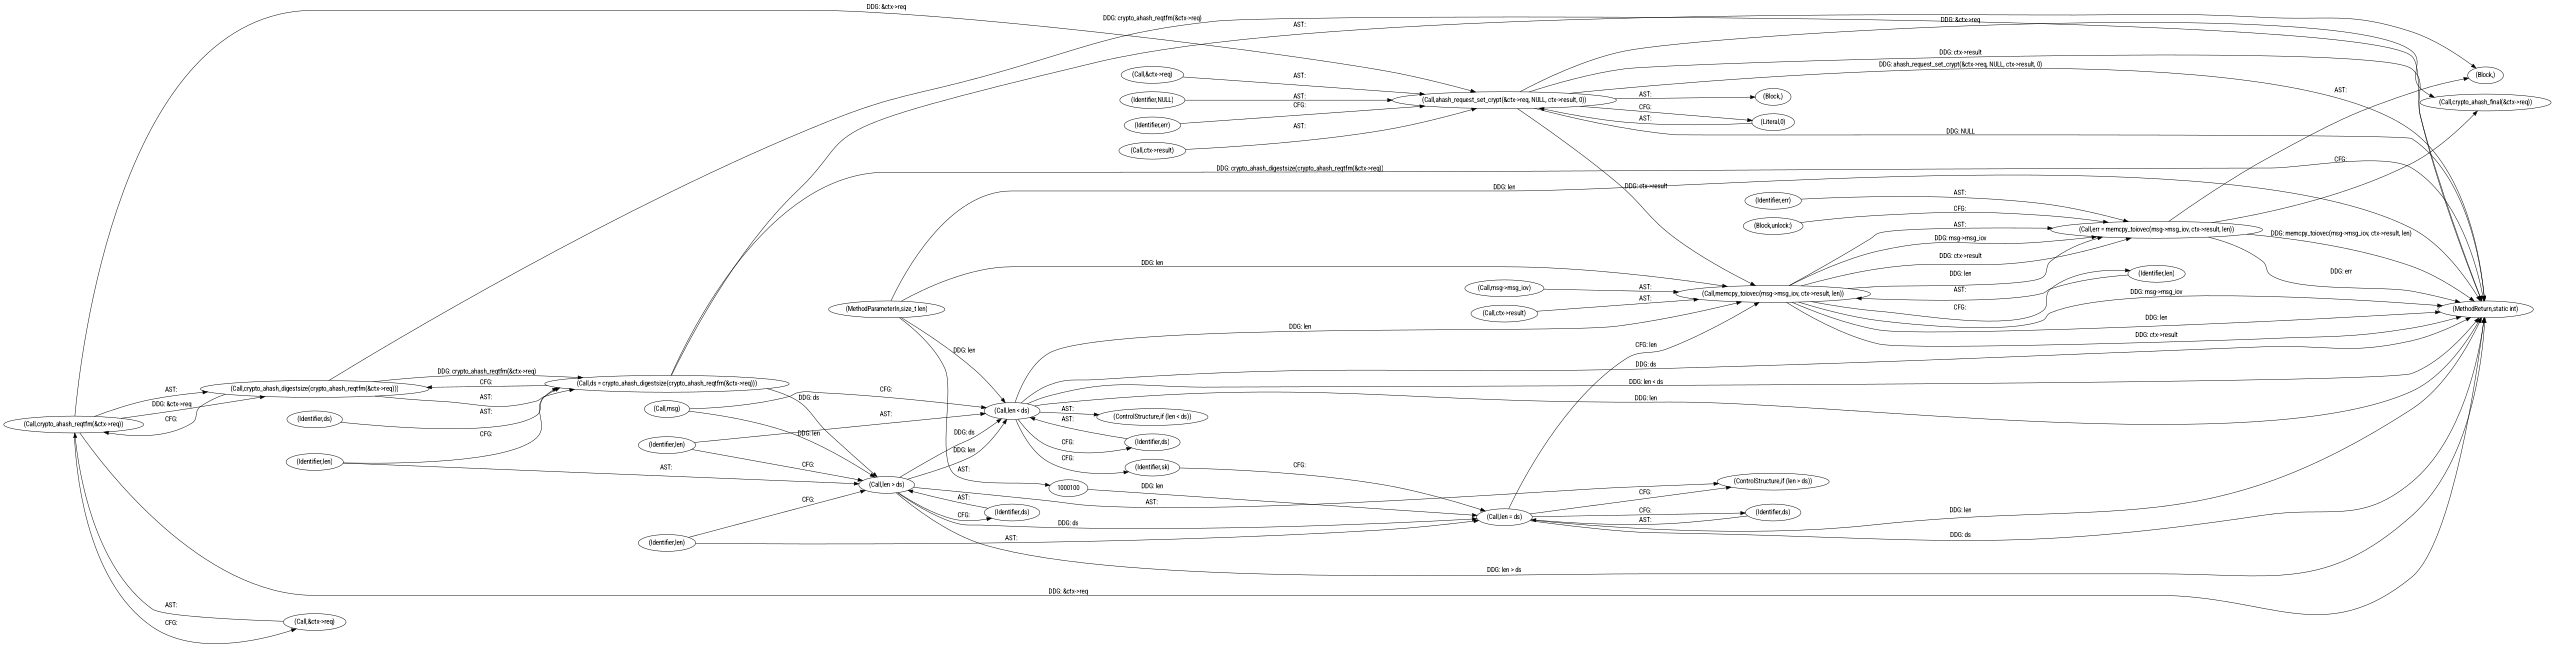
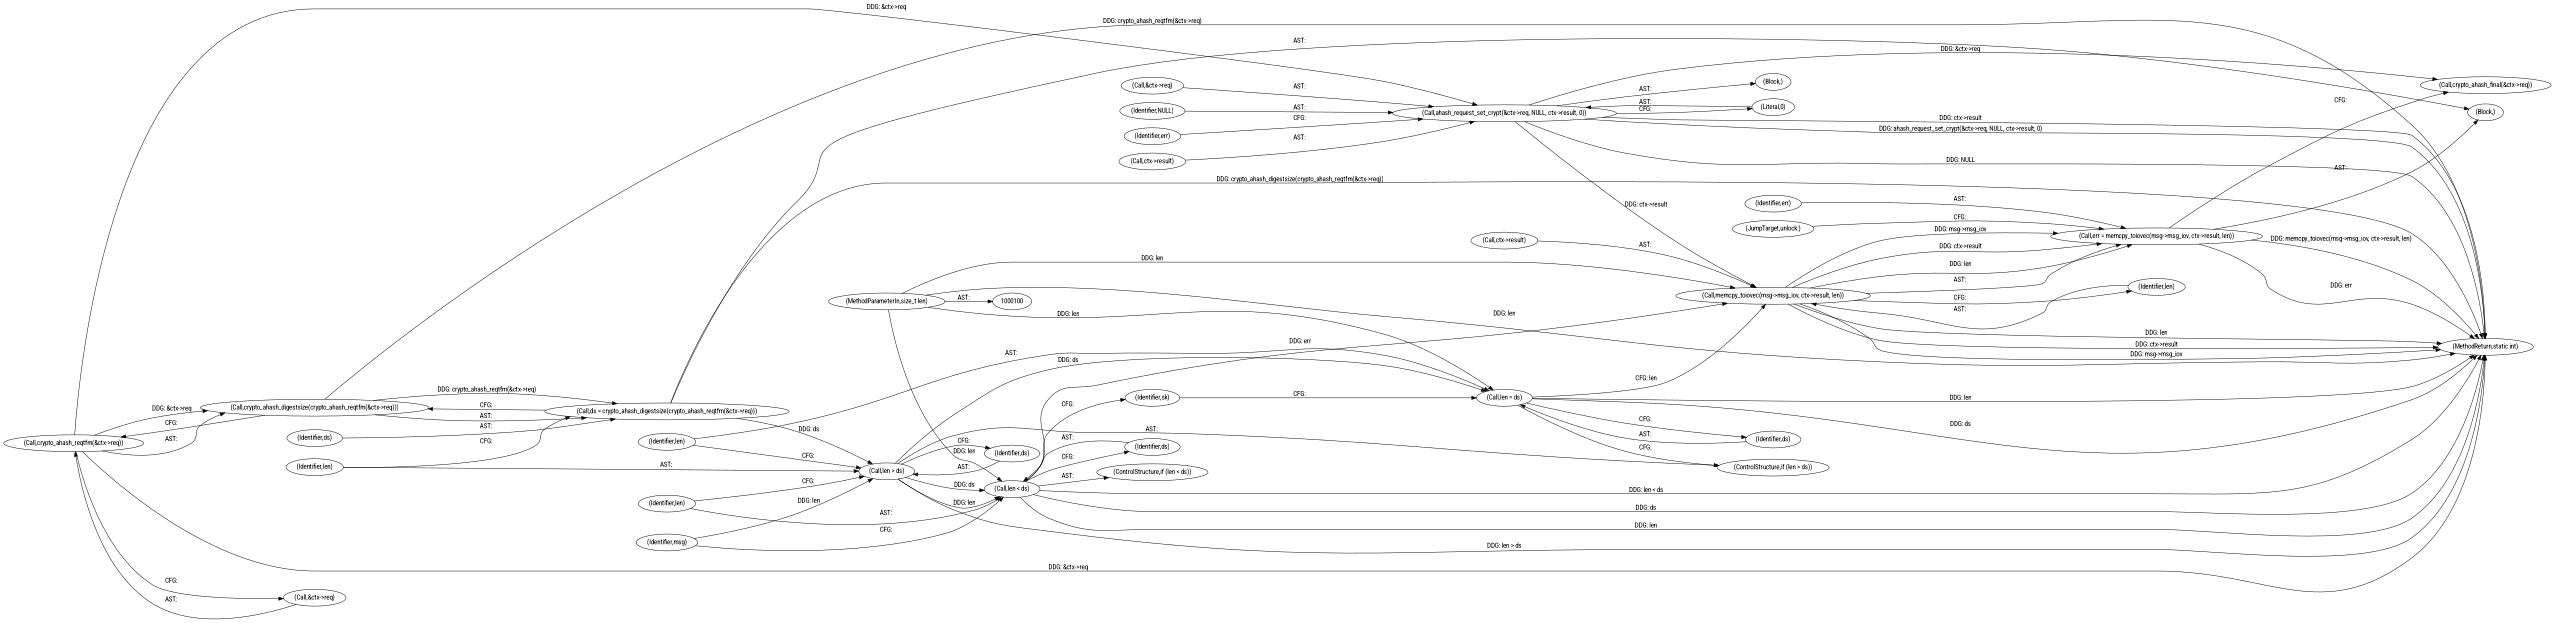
node "(Block,unlock:)": label "(Block,unlock:)" -> "(JumpTarget,unlock:)"
node "(Call,msg->msg_iov)": removed
edge "(Call,len < ds)" -> "(Call,memcpy_toiovec(msg->msg_iov, ctx->result, len))": label "DDG: len" -> "DDG: err"
node "(Call,msg)": label "(Call,msg)" -> "(Identifier,msg)"
edge "1000100" -> "(Call,len = ds)": now "(MethodParameterIn,size_t len)" -> "(Call,len = ds)"
